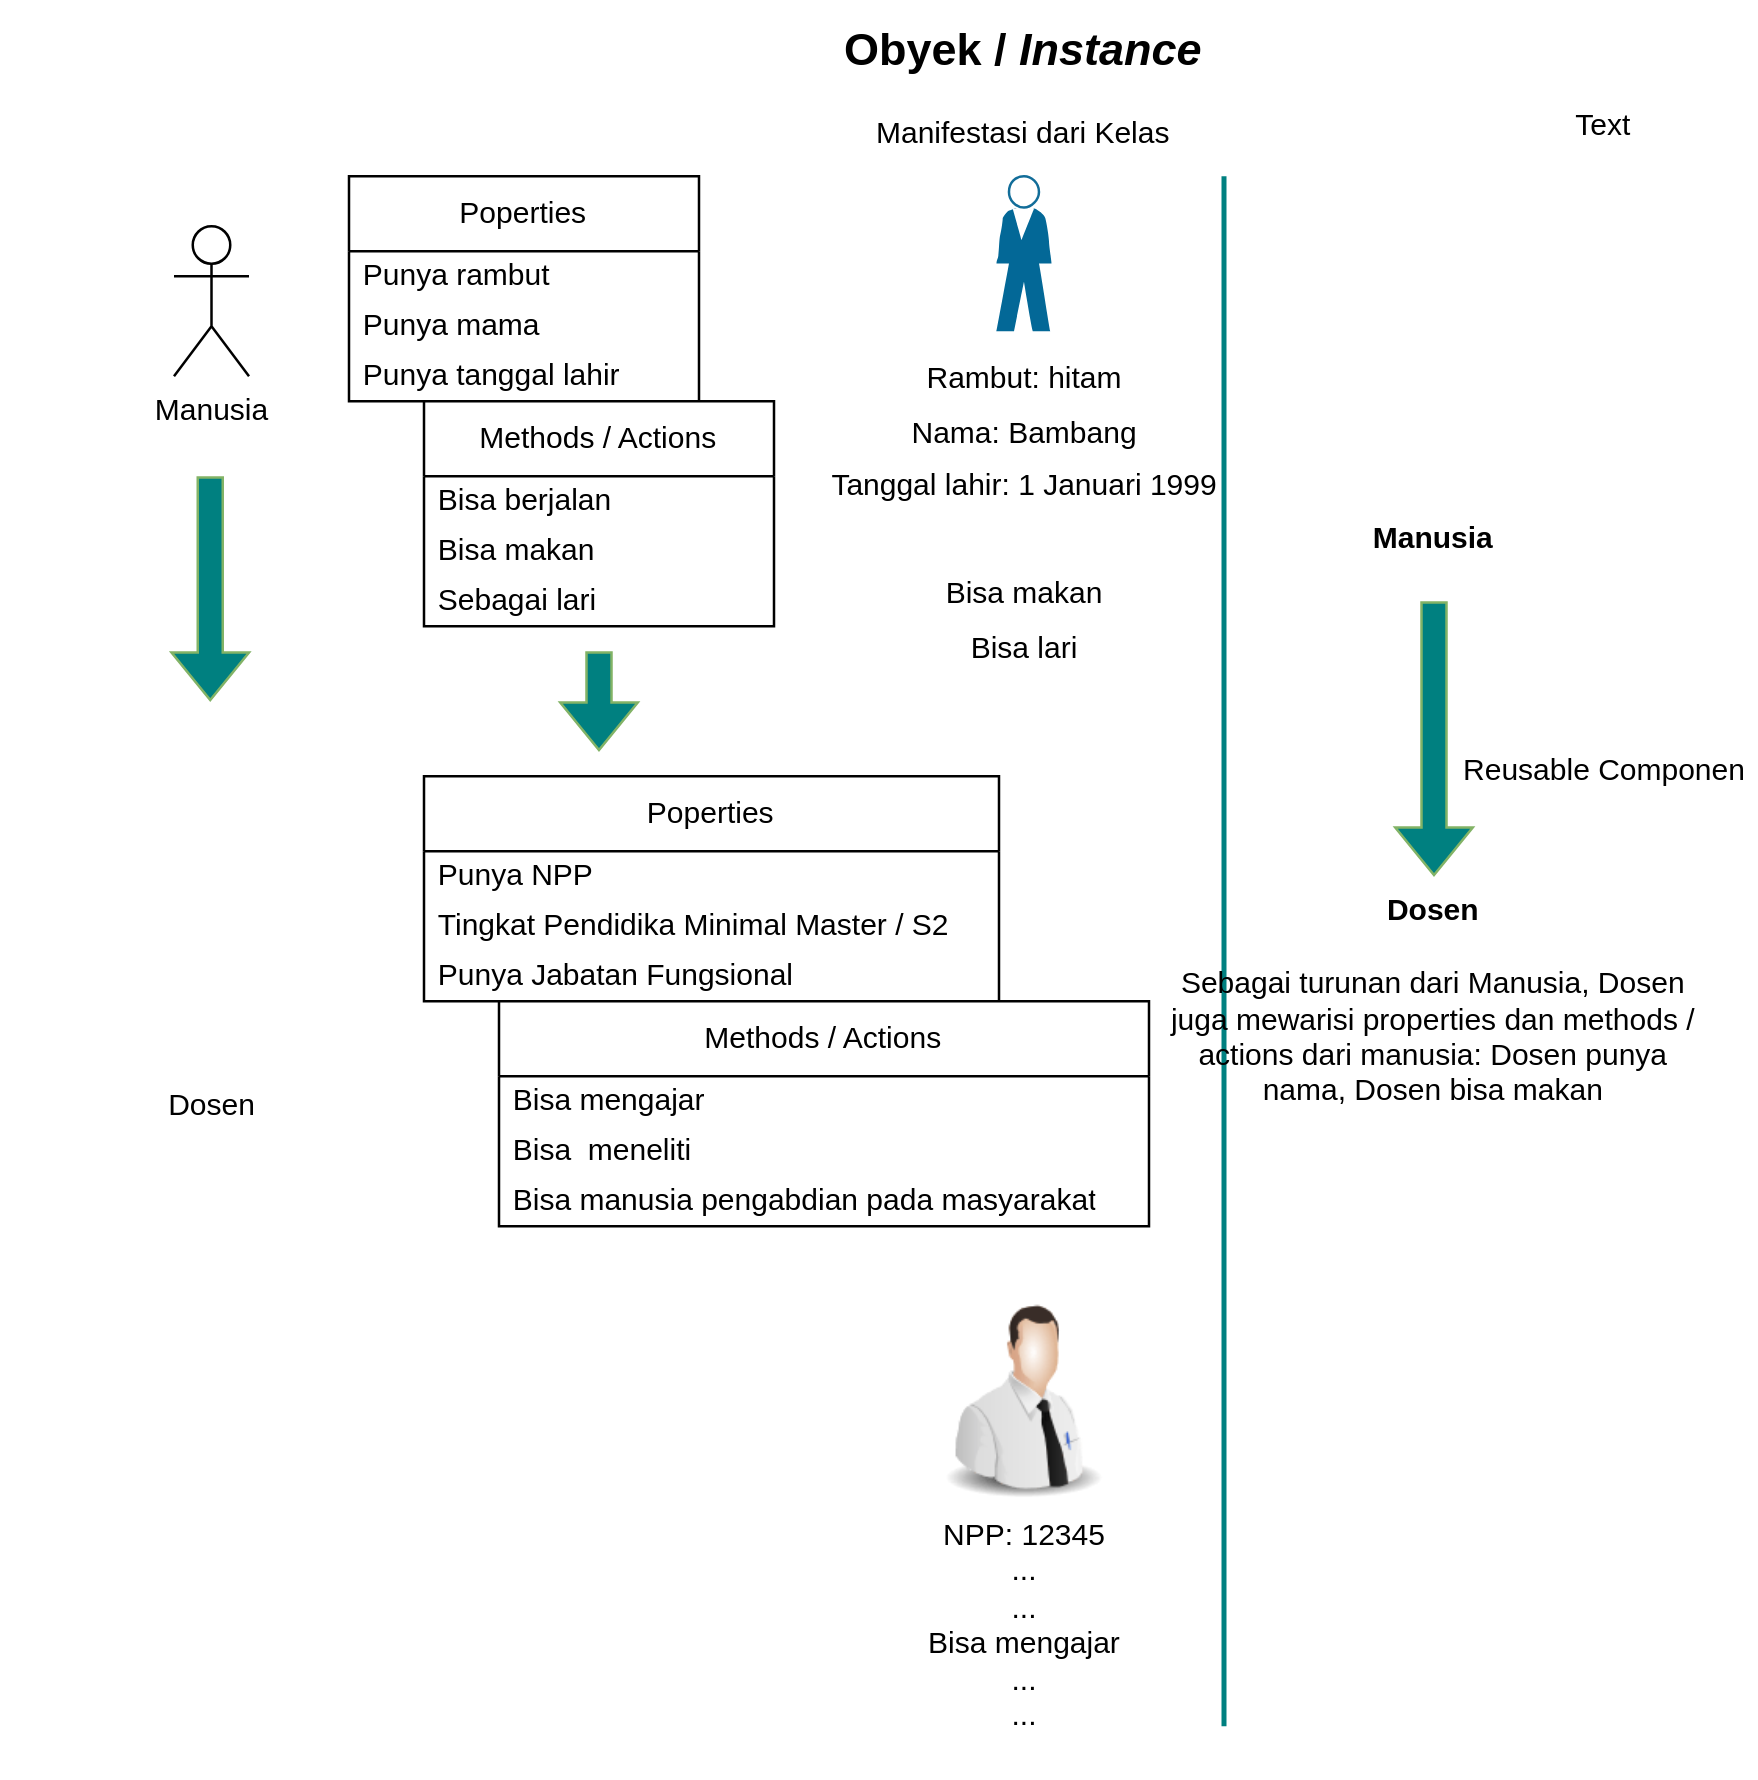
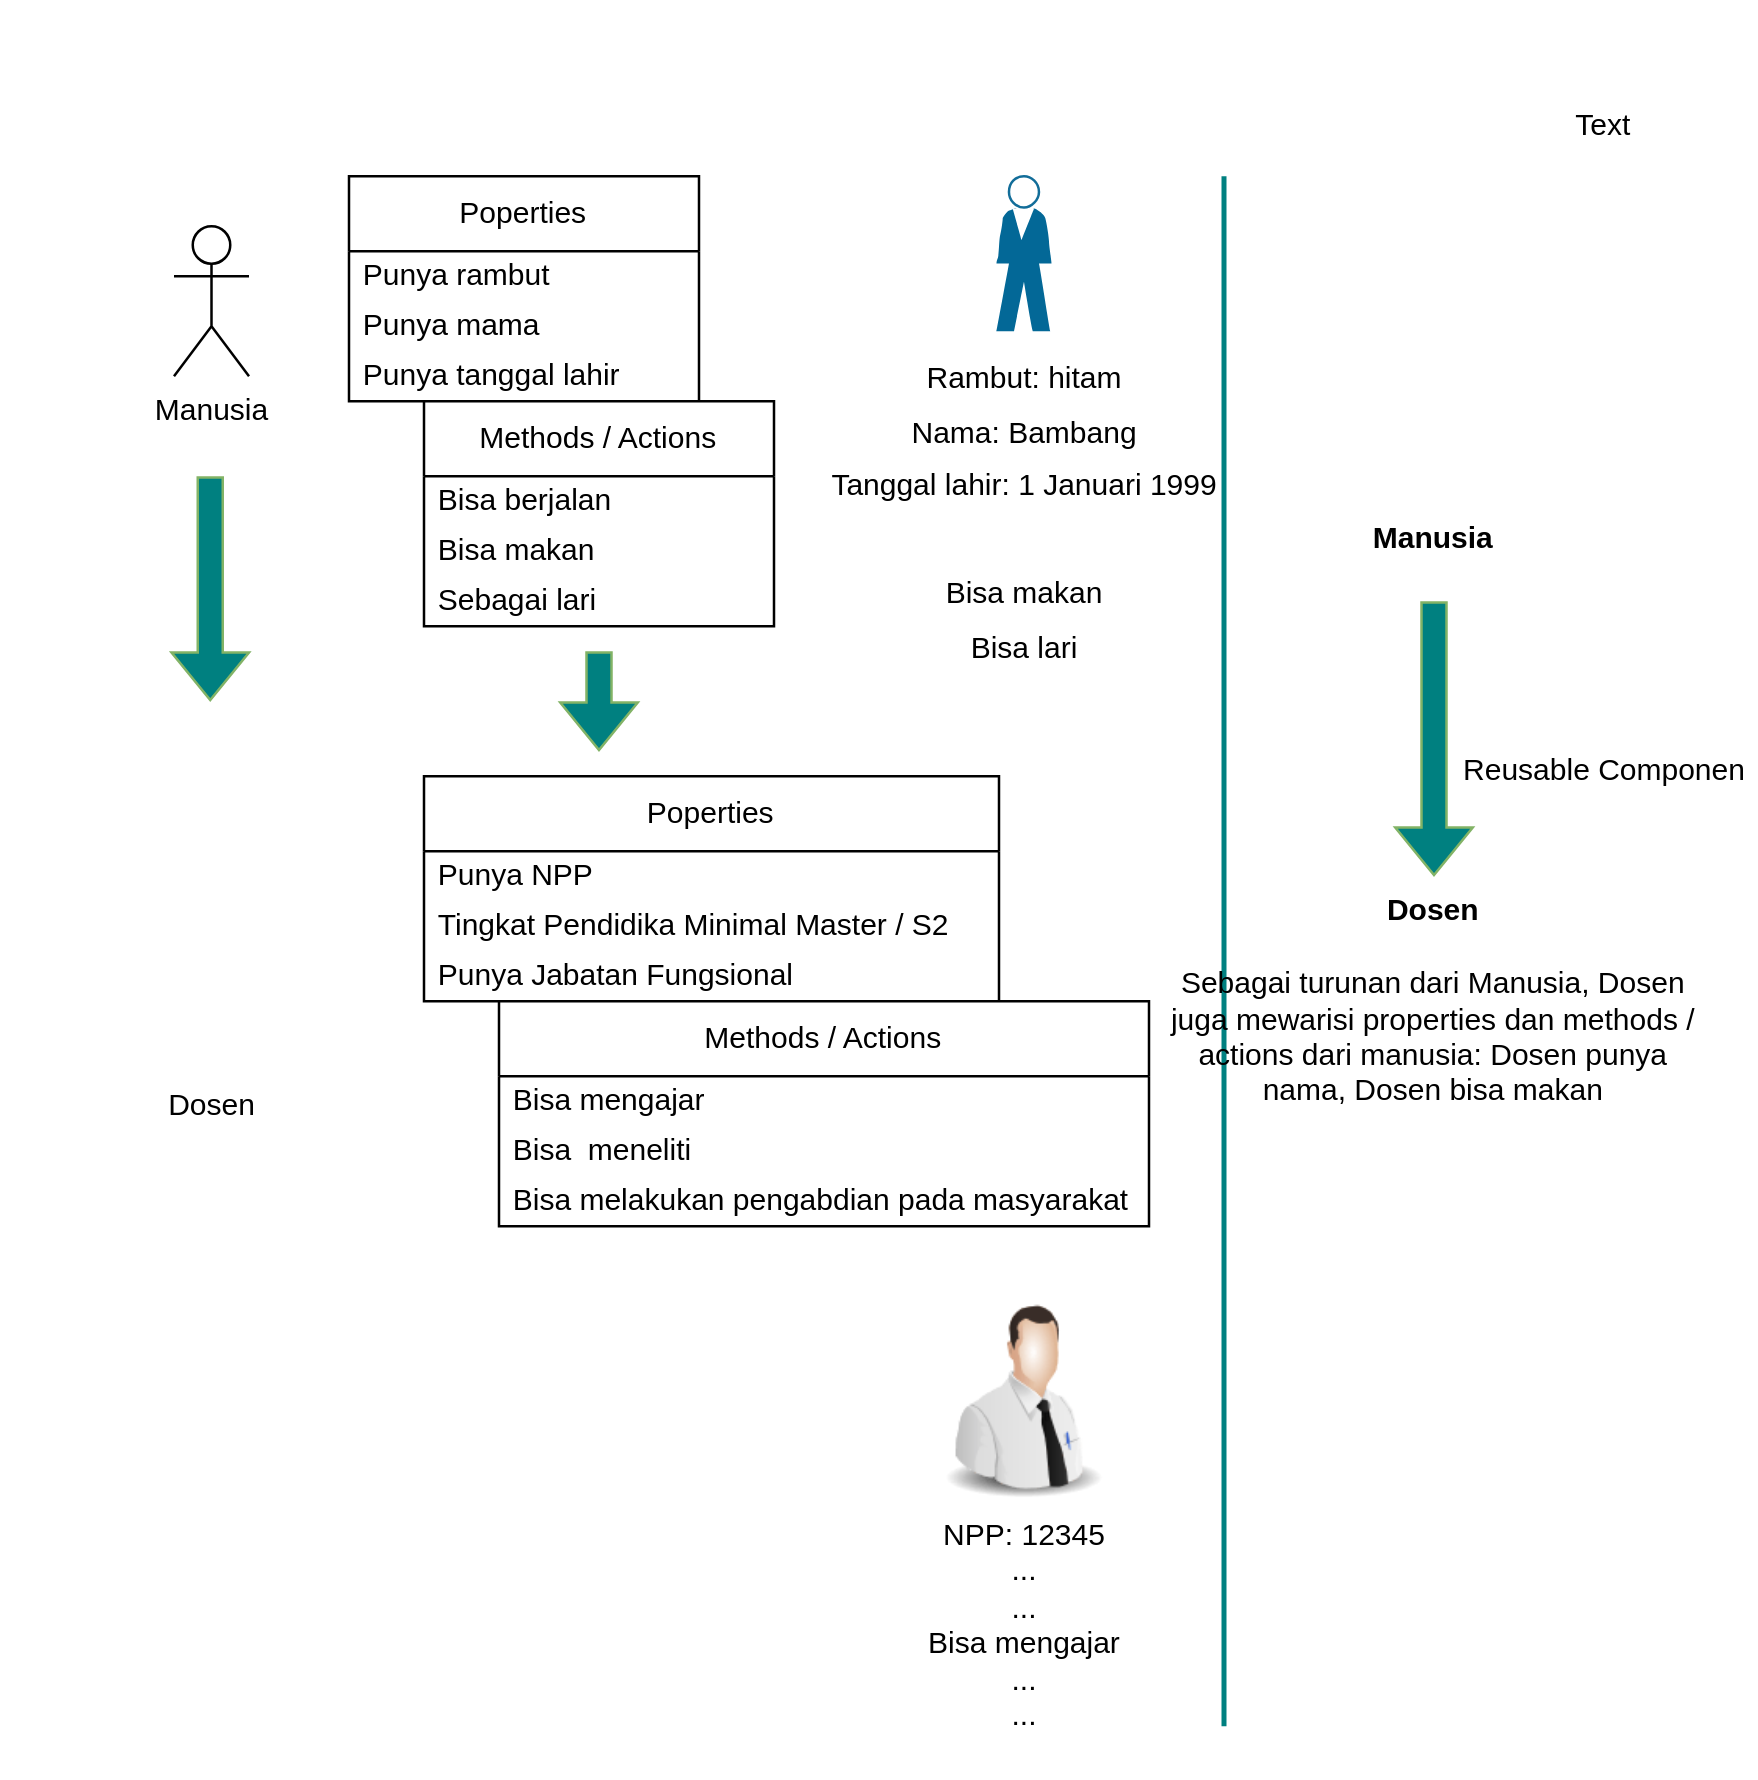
node "Obyek / Instance Manifestasi dari Kelas": removed
node "Bisa manusia pengabdian pada masyarakat": label "Bisa manusia pengabdian pada masyarakat" -> "Bisa melakukan pengabdian pada masyarakat"
